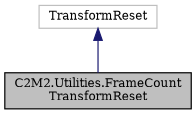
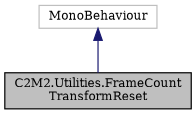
node "TransformReset": label "TransformReset" -> "MonoBehaviour"
